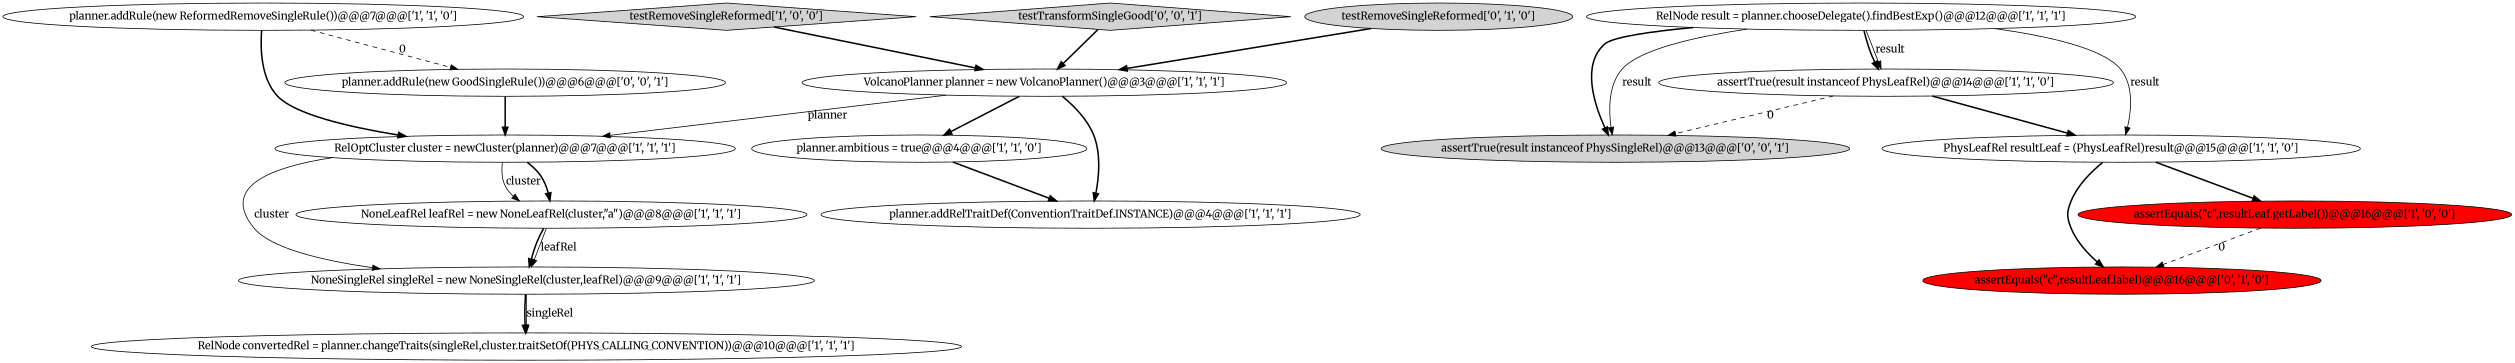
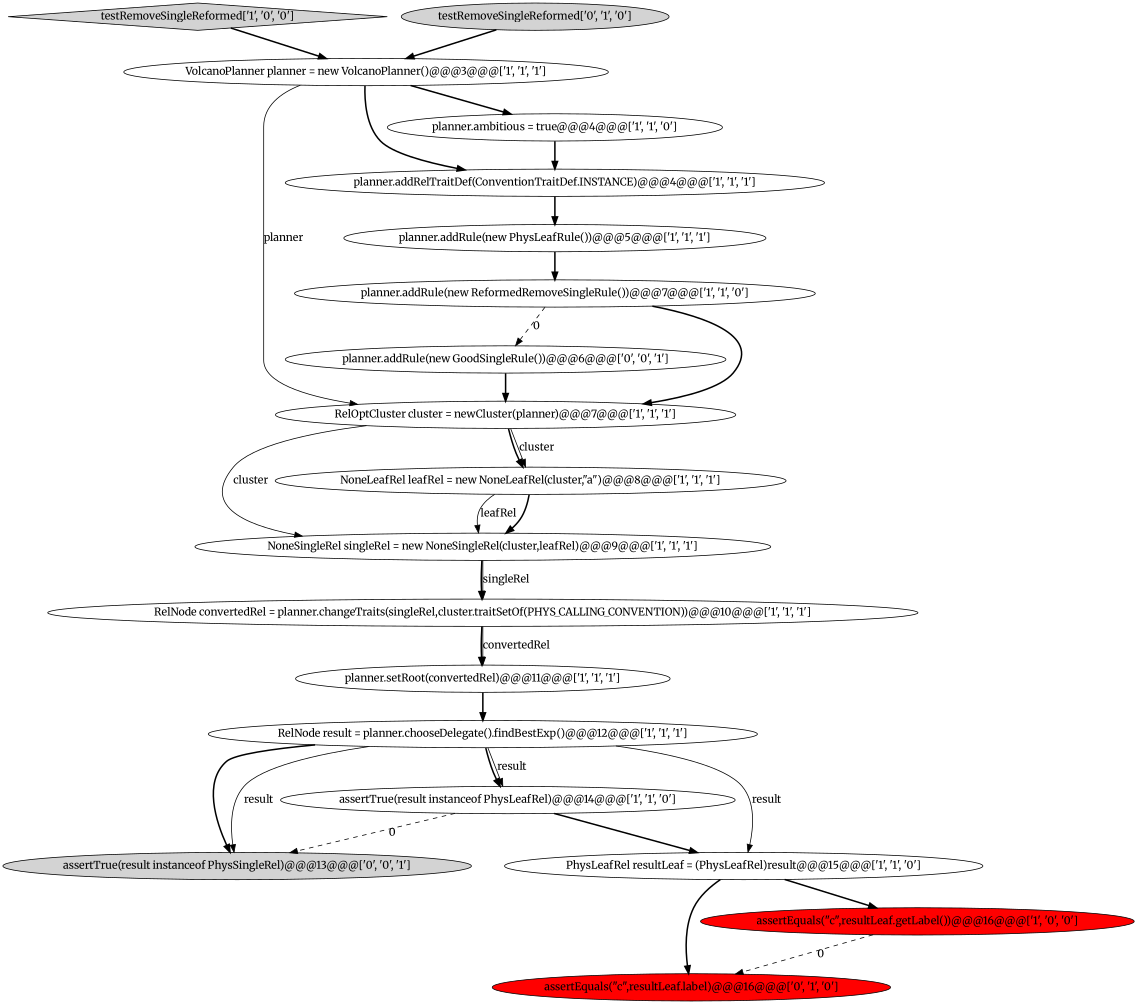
node "testTransformSingleGood['0', '0', '1']": removed
node "planner.addRule(new PhysLeafRule())@@@5@@@['1', '1', '1']": added
node "planner.setRoot(convertedRel)@@@11@@@['1', '1', '1']": added
